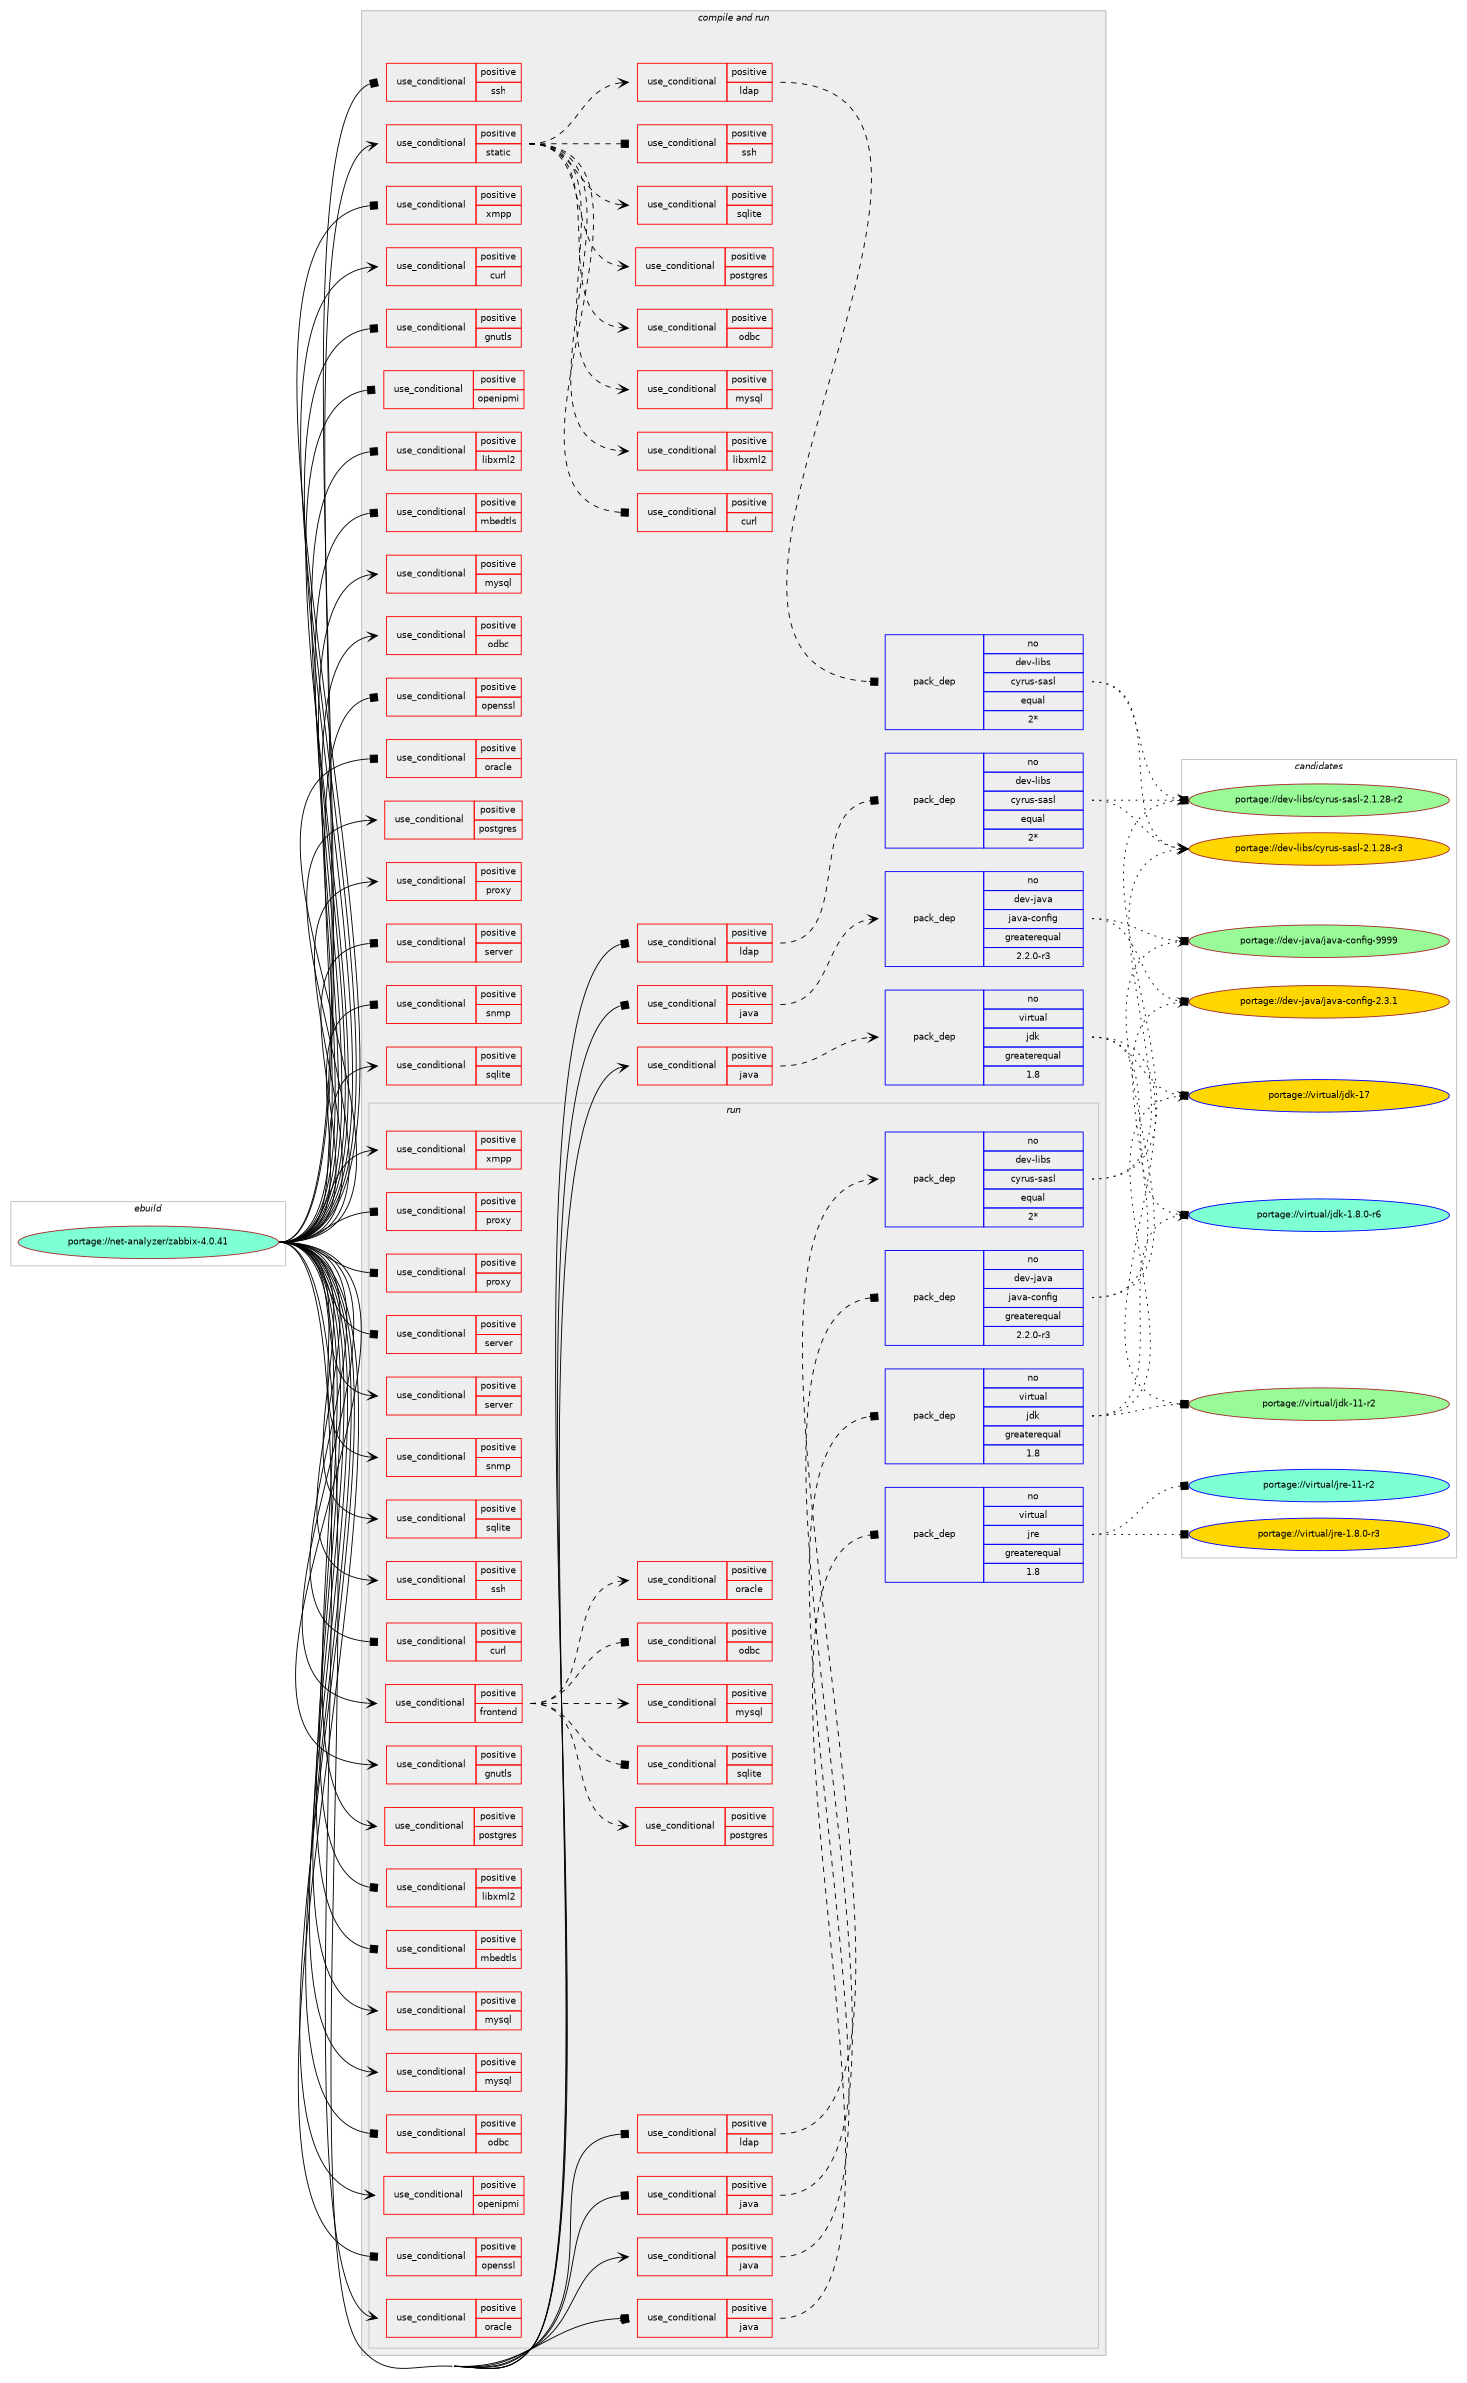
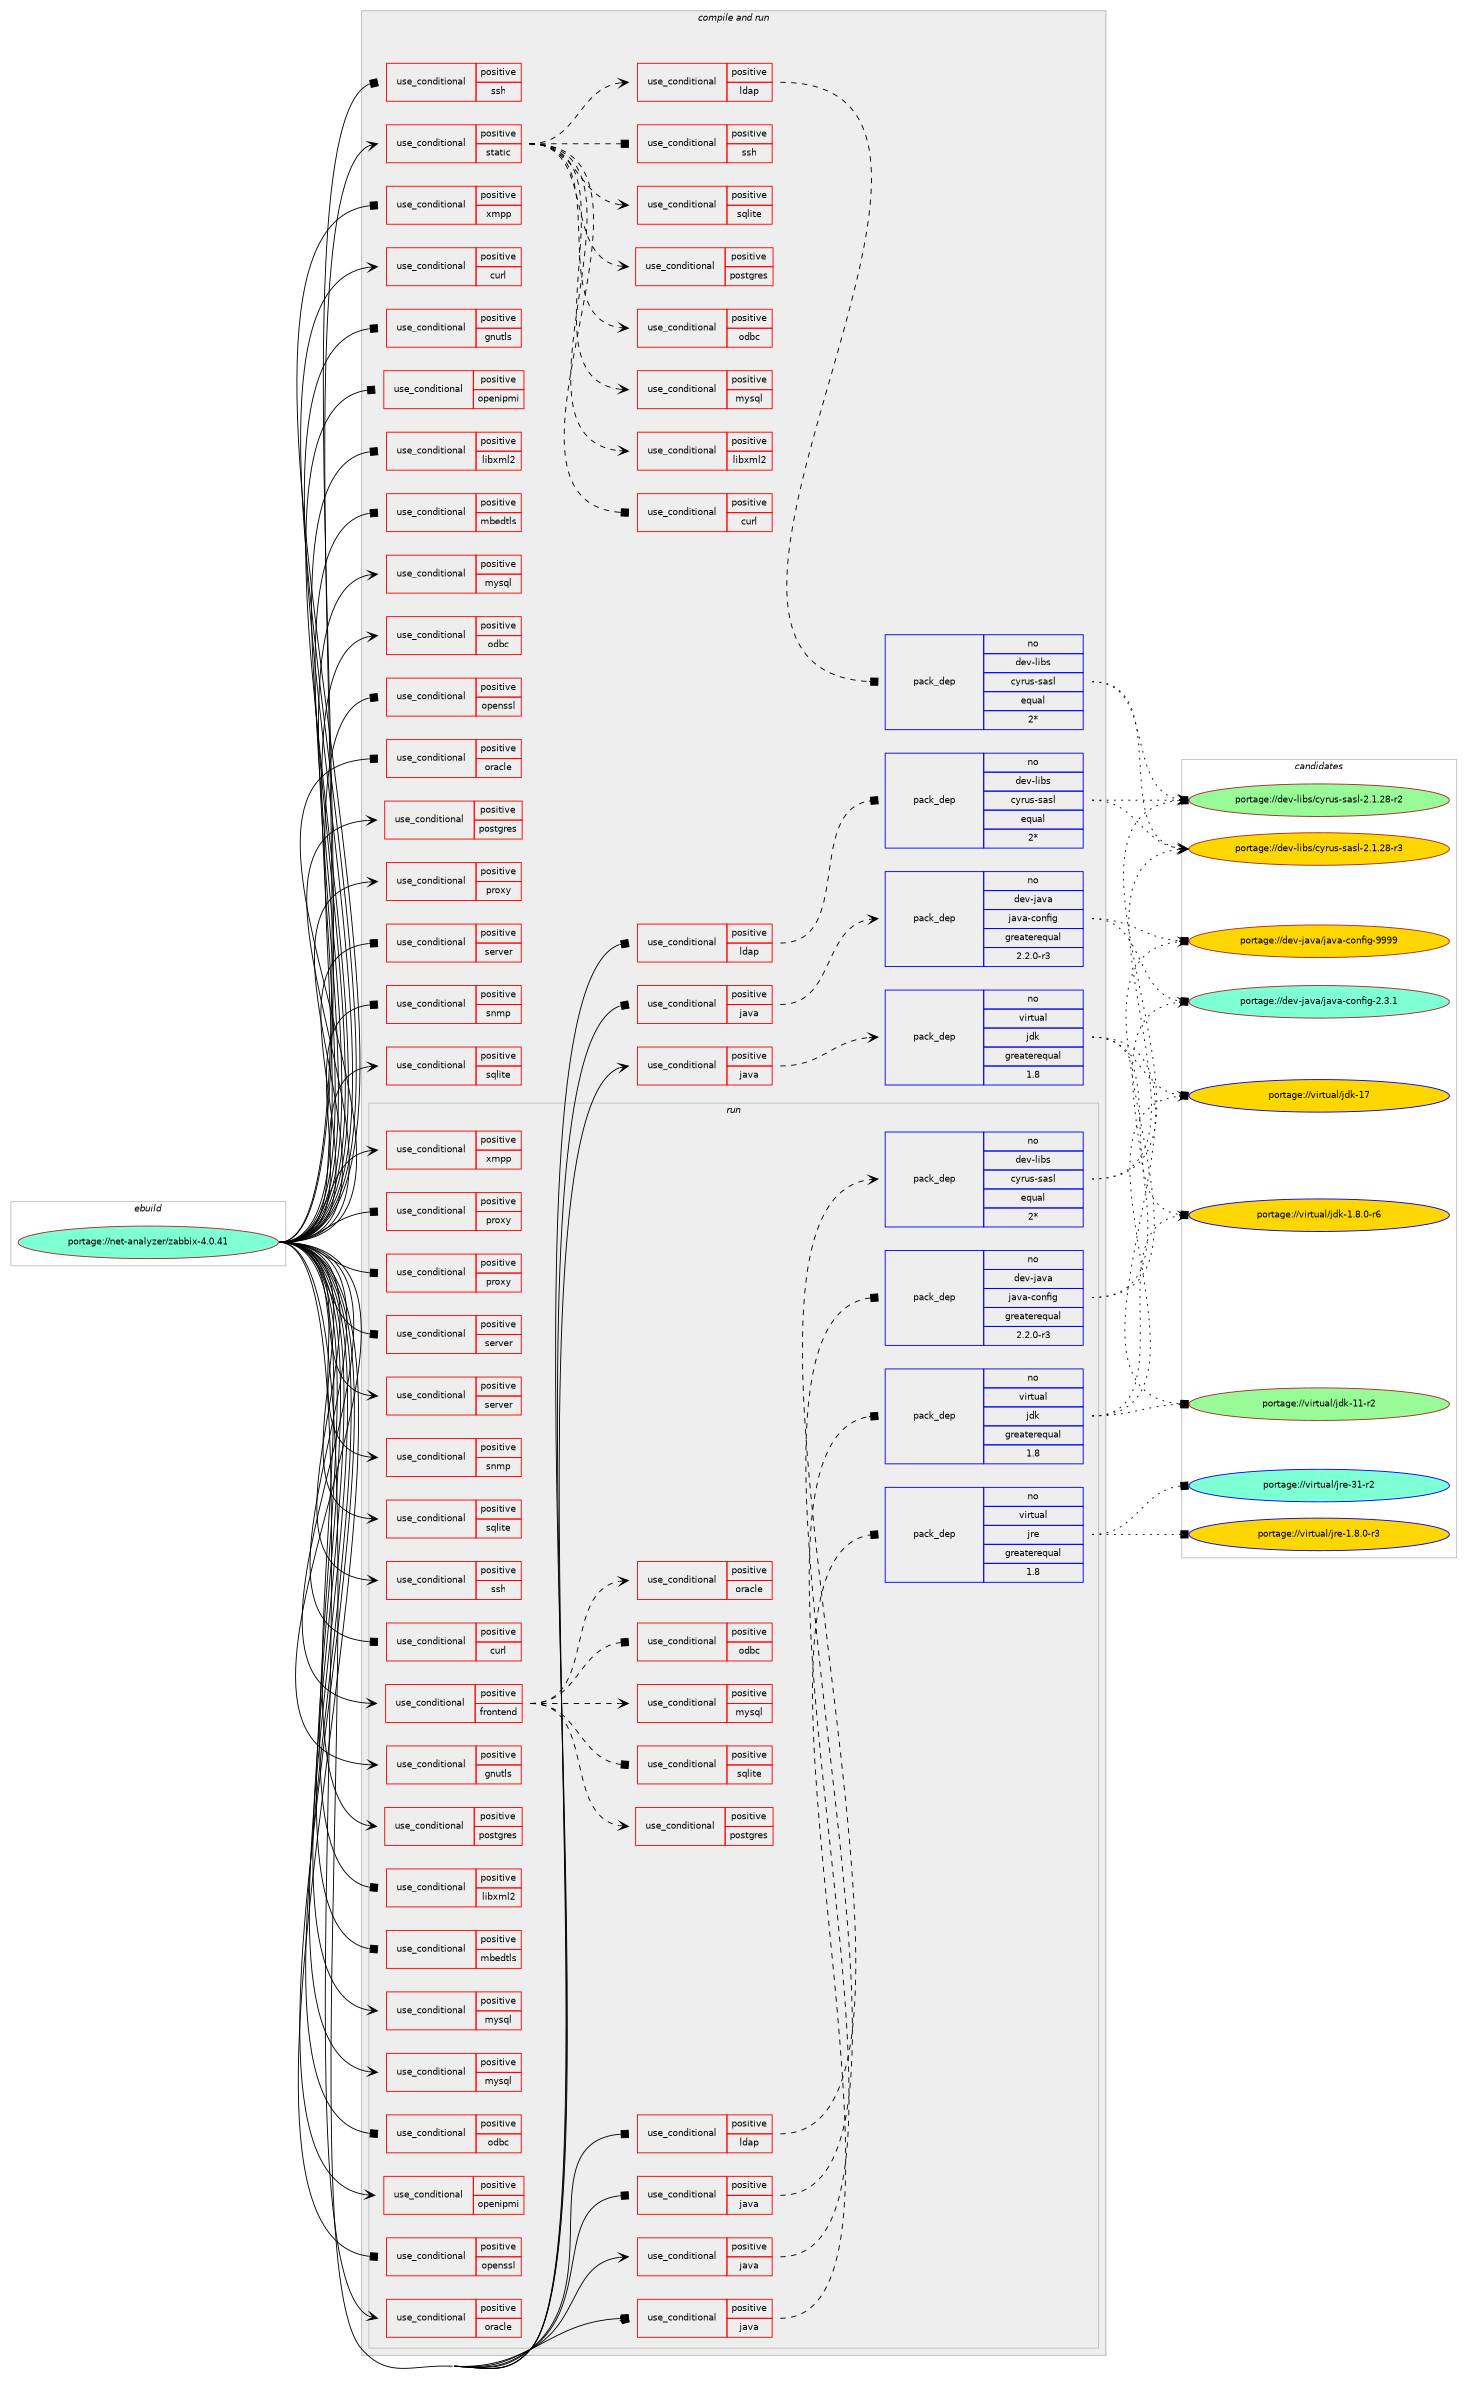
node "portage://dev-java/java-config-9999": fillcolor palegreen -> gold
node "portage://dev-java/java-config-2.3.1": fillcolor gold -> aquamarine
node "portage://virtual/jdk-1.8.0-r6": fillcolor aquamarine -> gold
node "portage://virtual/jre-11-r2": label "portage://virtual/jre-11-r2" -> "portage://virtual/jre-31-r2"
